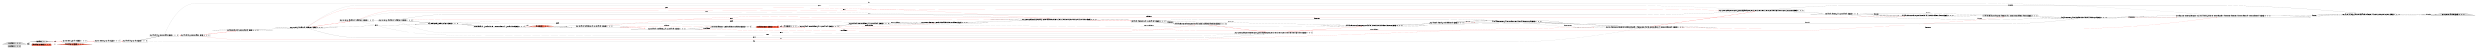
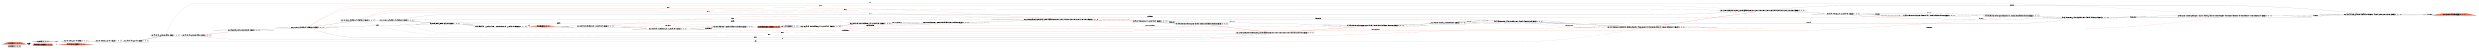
node "call.transformTo(newProject)@@@40@@@['0', '0', '1']": fillcolor lightgray -> tomato
node "onMatchRight['1', '0', '0']": fillcolor lightgray -> tomato
edge "onMatchRight['1', '0', '0']" -> "RelOptRuleCall call@@@2@@@['1', '1', '0']": label "true" -> "aBitSet"
